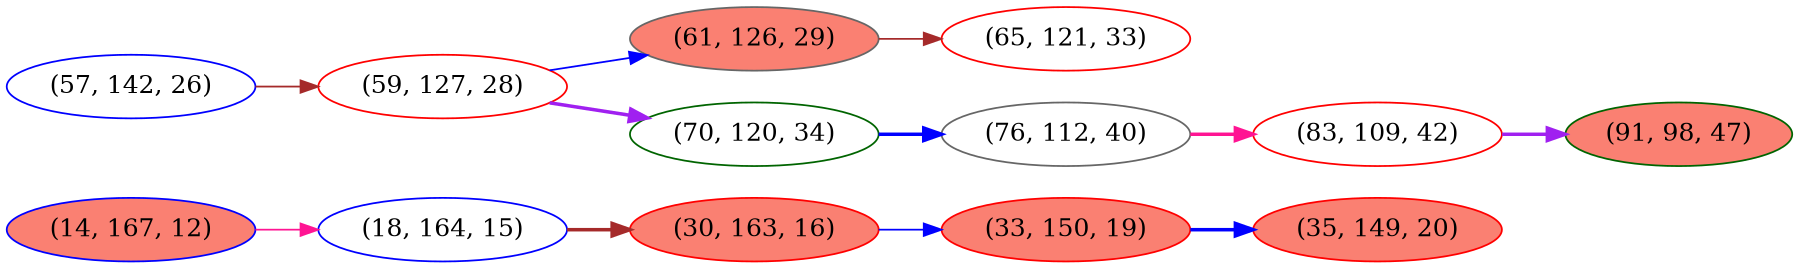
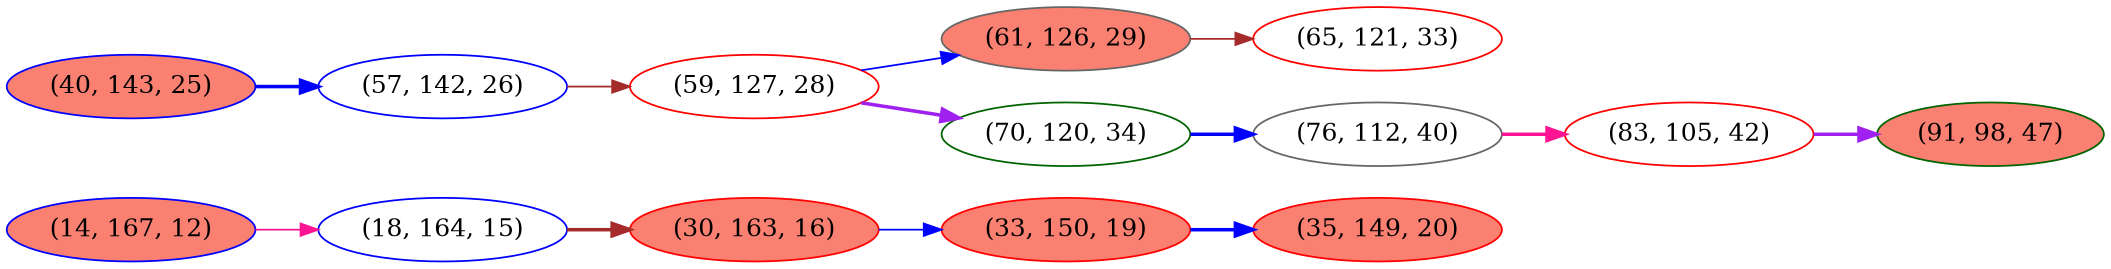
node "(40, 143, 25)": added
node "(83, 109, 42)": label "(83, 109, 42)" -> "(83, 105, 42)"
